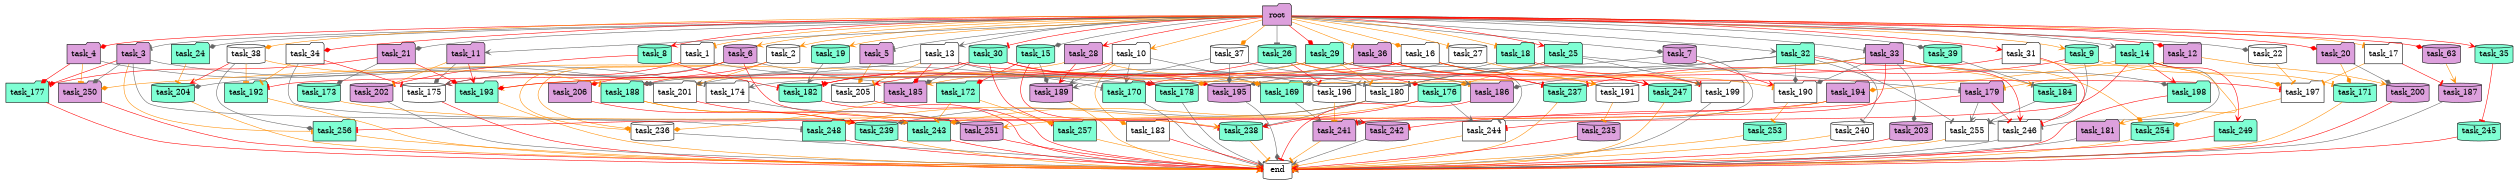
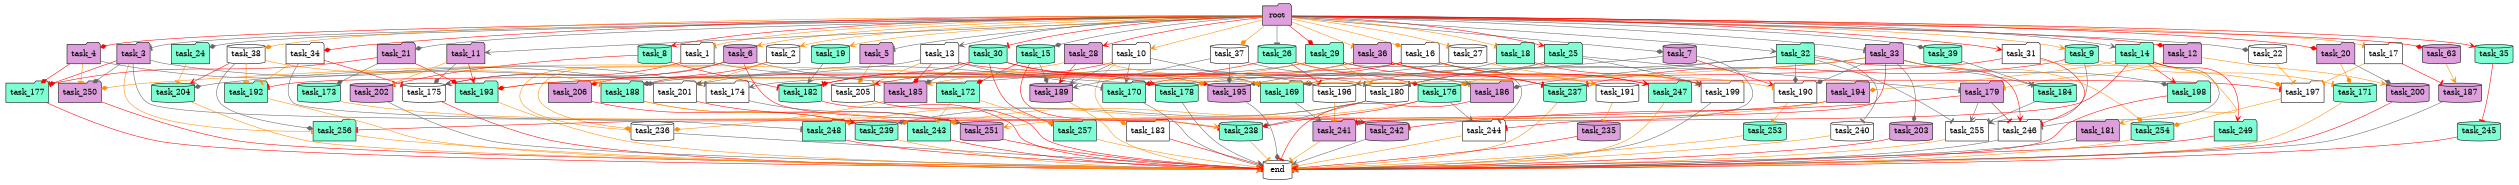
edge "task_33" -> "task_184": color darkorange -> gray40
node "task_247": shape cylinder -> folder
